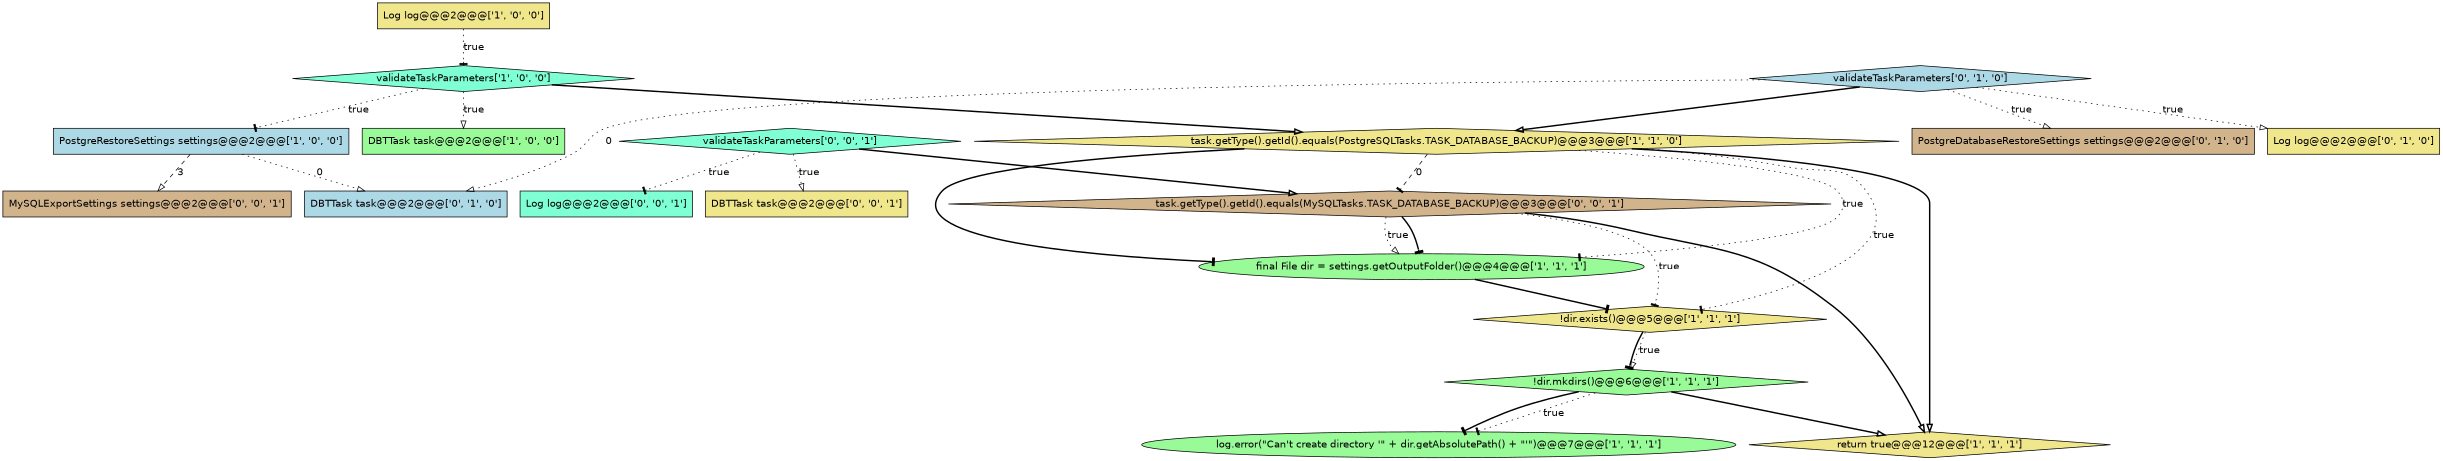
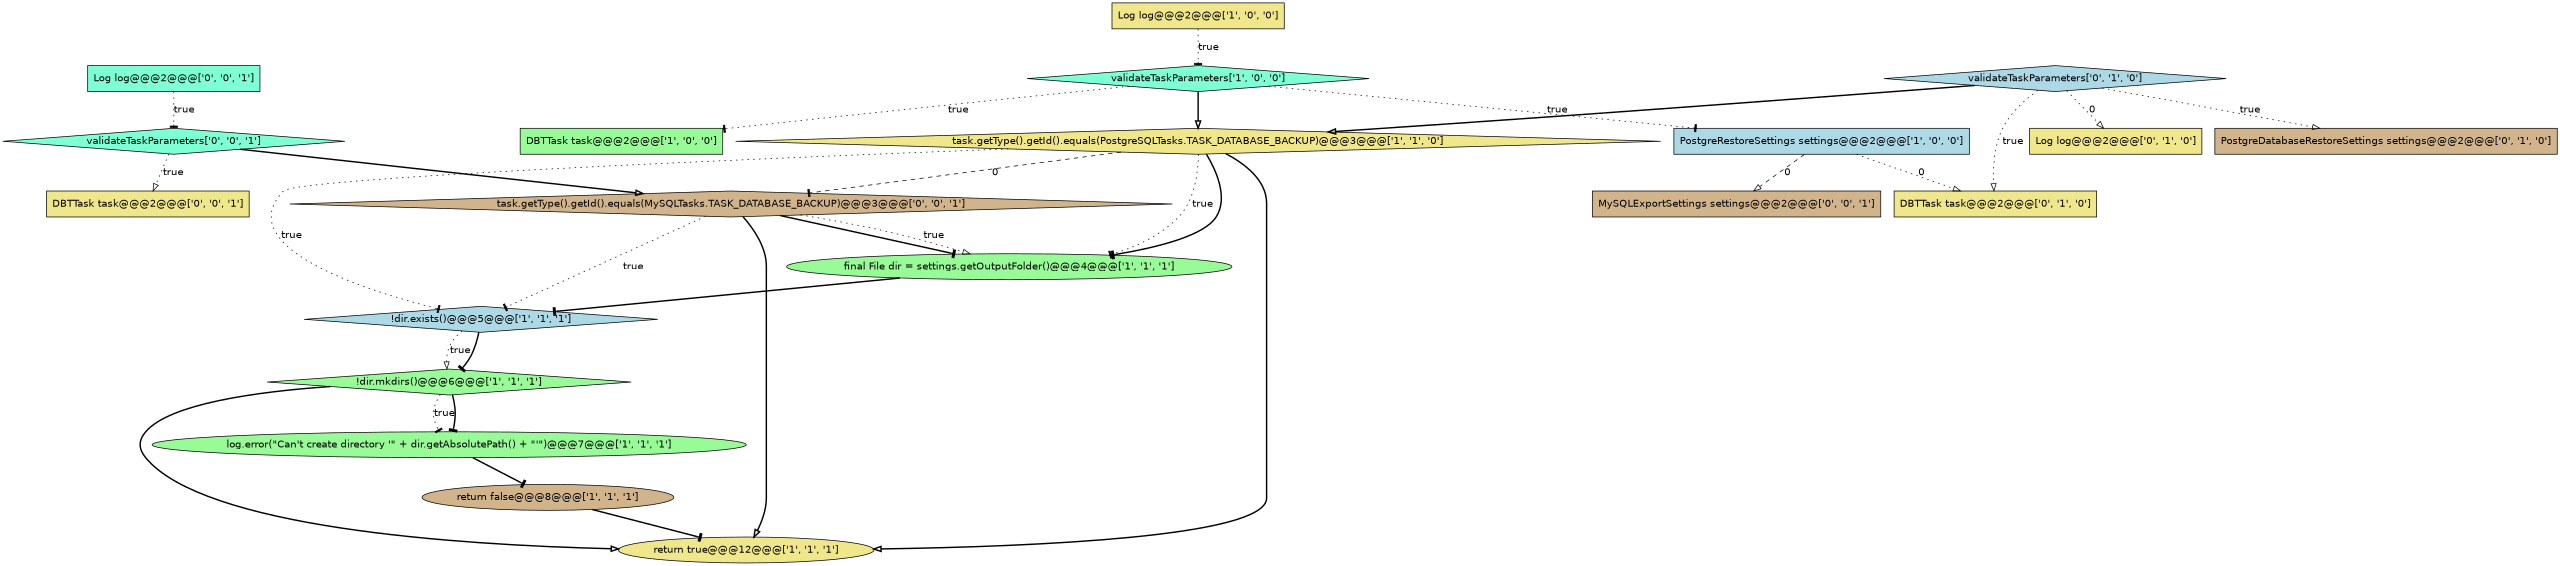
edge "validateTaskParameters['1', '0', '0']" -> "DBTTask task@@@2@@@['1', '0', '0']": arrowhead onormal -> tee
edge "validateTaskParameters['0', '1', '0']" -> "Log log@@@2@@@['0', '1', '0']": label "true" -> "0"
edge "validateTaskParameters['0', '1', '0']" -> "DBTTask task@@@2@@@['0', '1', '0']": label "0" -> "true"
edge "validateTaskParameters['0', '0', '1']" -> "Log log@@@2@@@['0', '0', '1']": reversed
edge "PostgreRestoreSettings settings@@@2@@@['1', '0', '0']" -> "MySQLExportSettings settings@@@2@@@['0', '0', '1']": label "3" -> "0"
node "DBTTask task@@@2@@@['0', '1', '0']": fillcolor lightblue -> khaki
node "!dir.exists()@@@5@@@['1', '1', '1']": fillcolor khaki -> lightblue
node "return true@@@12@@@['1', '1', '1']": shape diamond -> ellipse
node "return false@@@8@@@['1', '1', '1']": added
